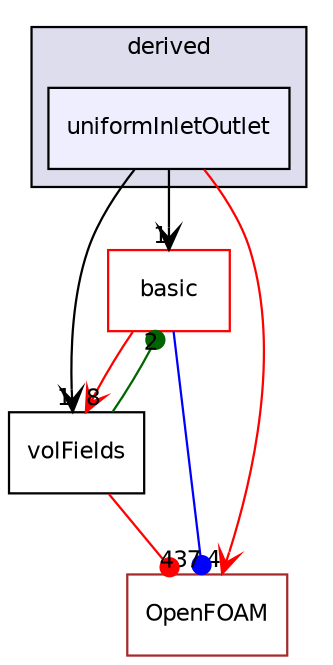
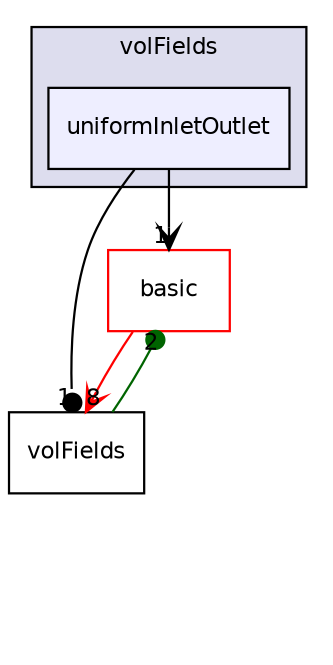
cluster "derived": label "derived" -> "volFields"
edge "uniformInletOutlet" -> "volFields": arrowhead vee -> dot
node "OpenFOAM": removed
